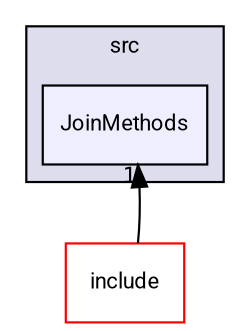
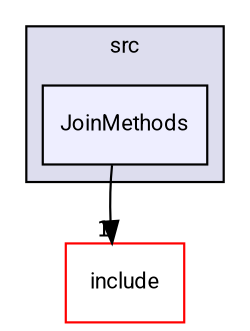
edge "include" -> "JoinMethods": reversed
